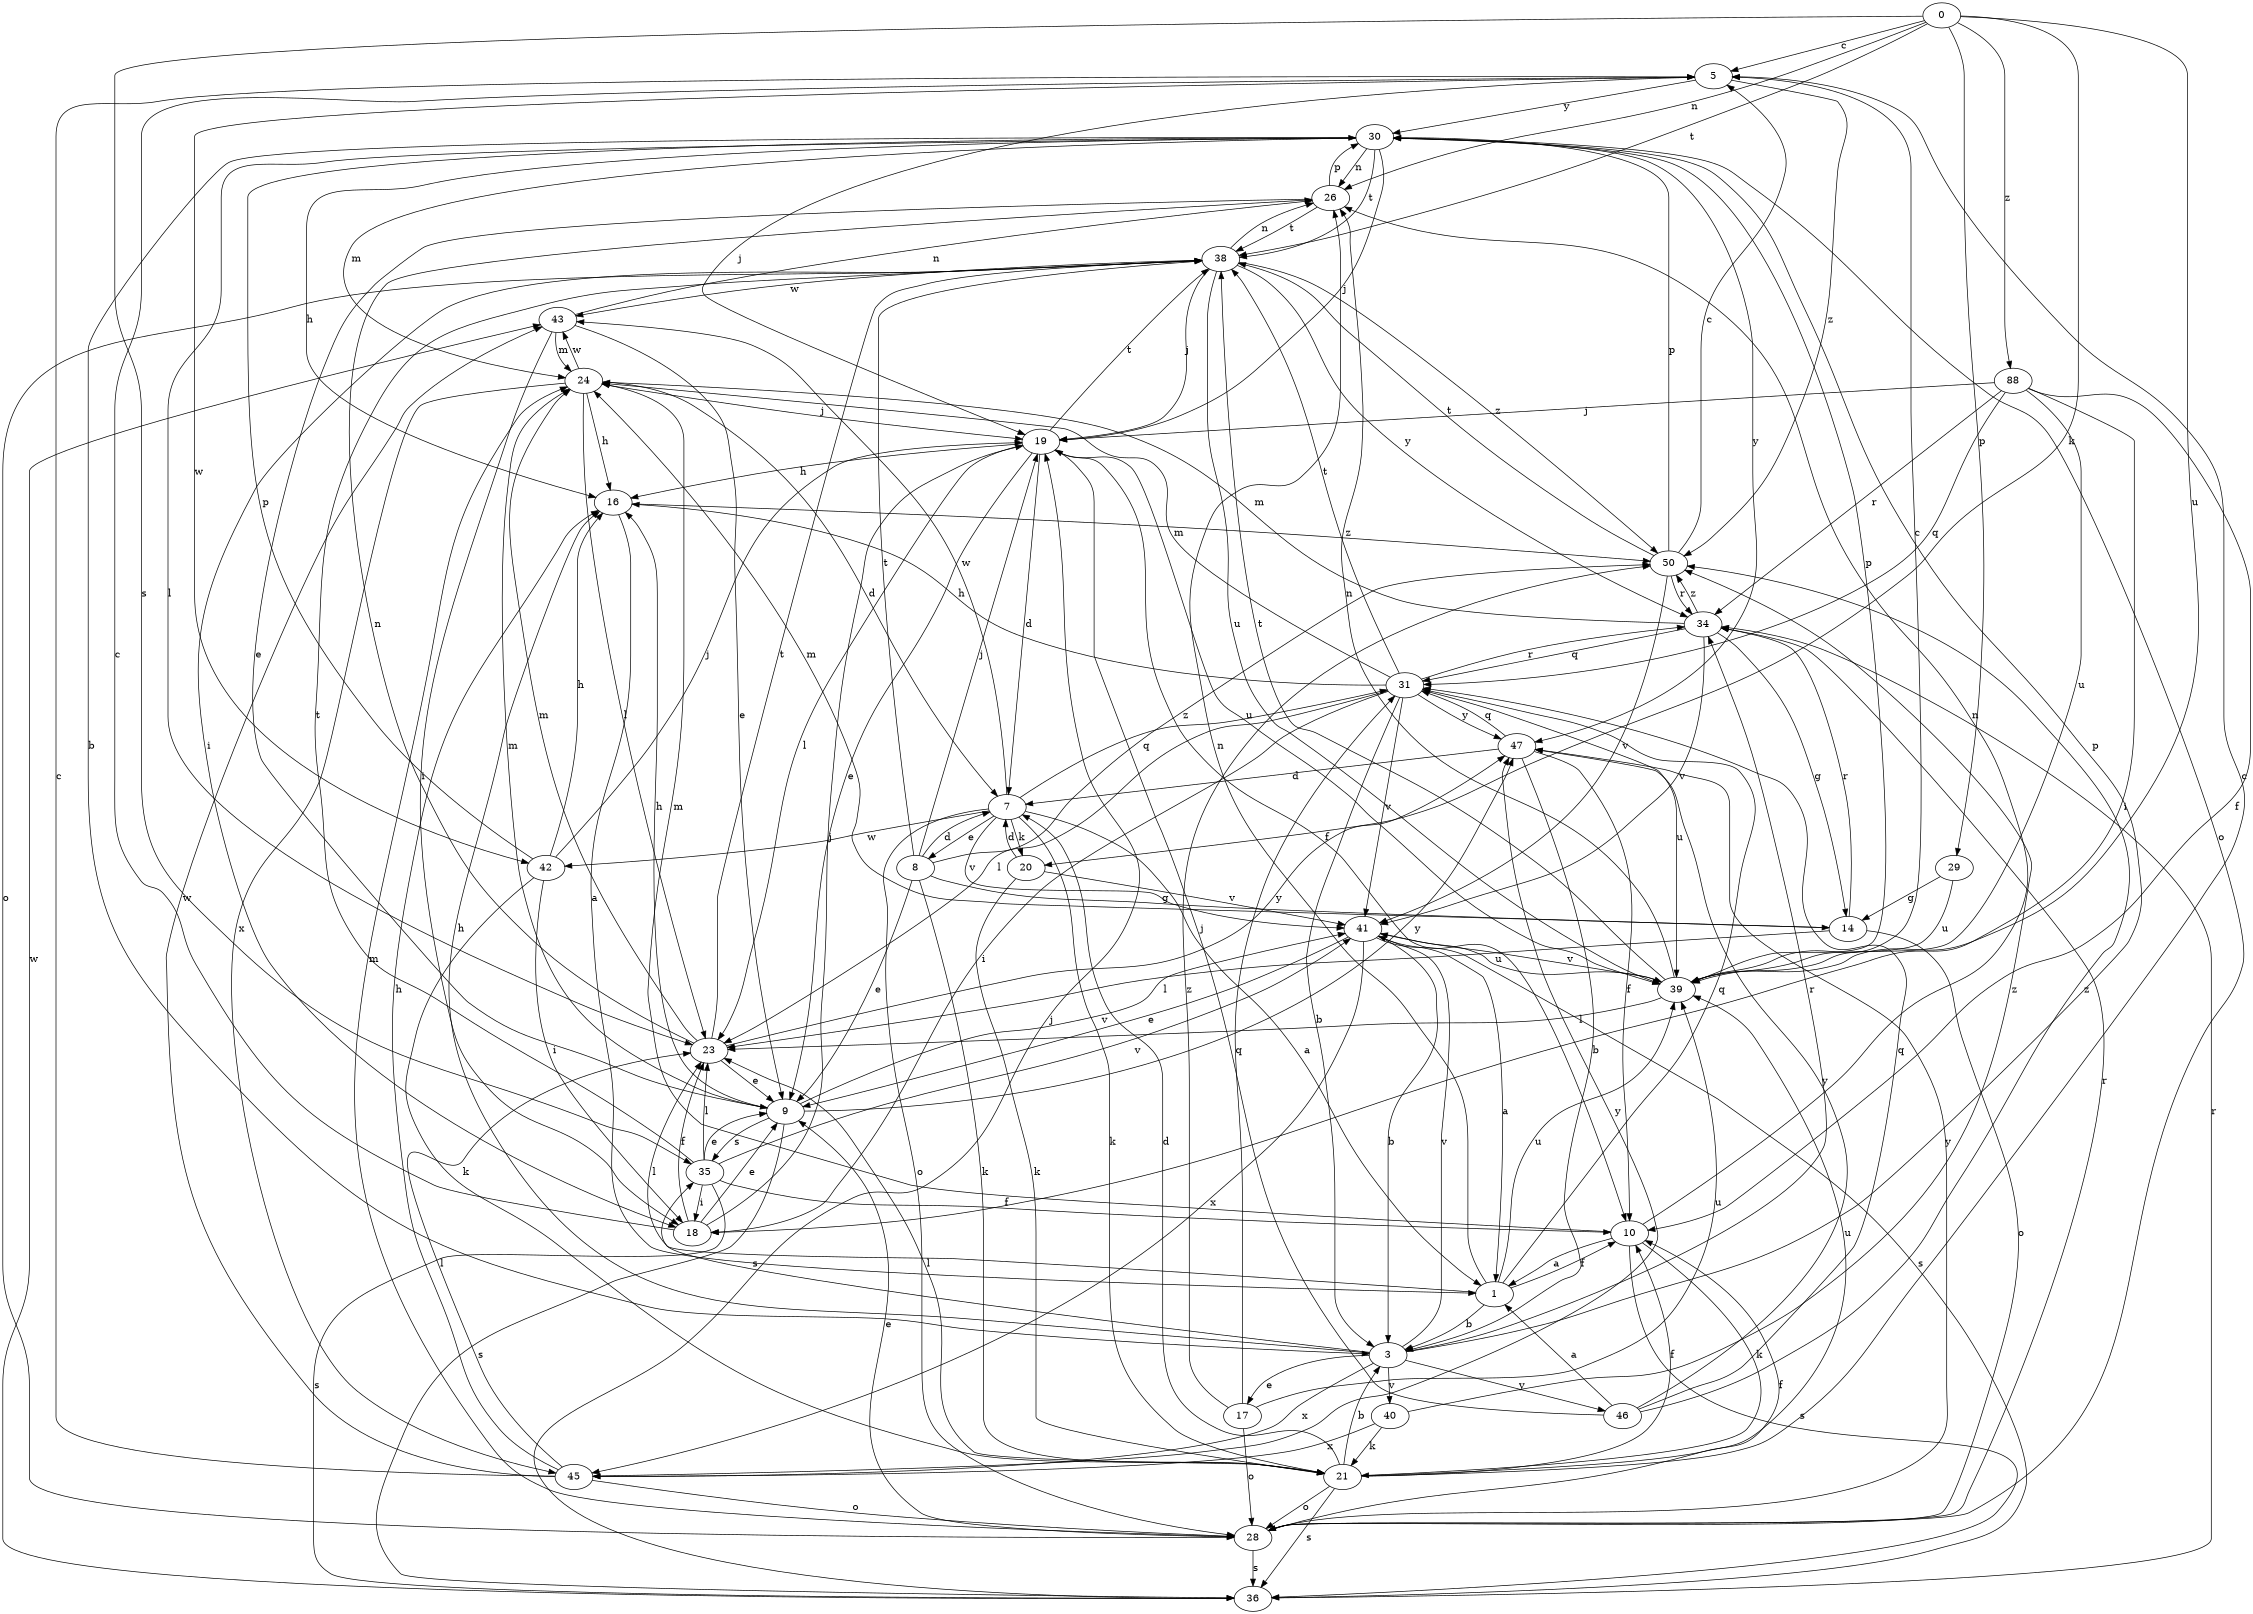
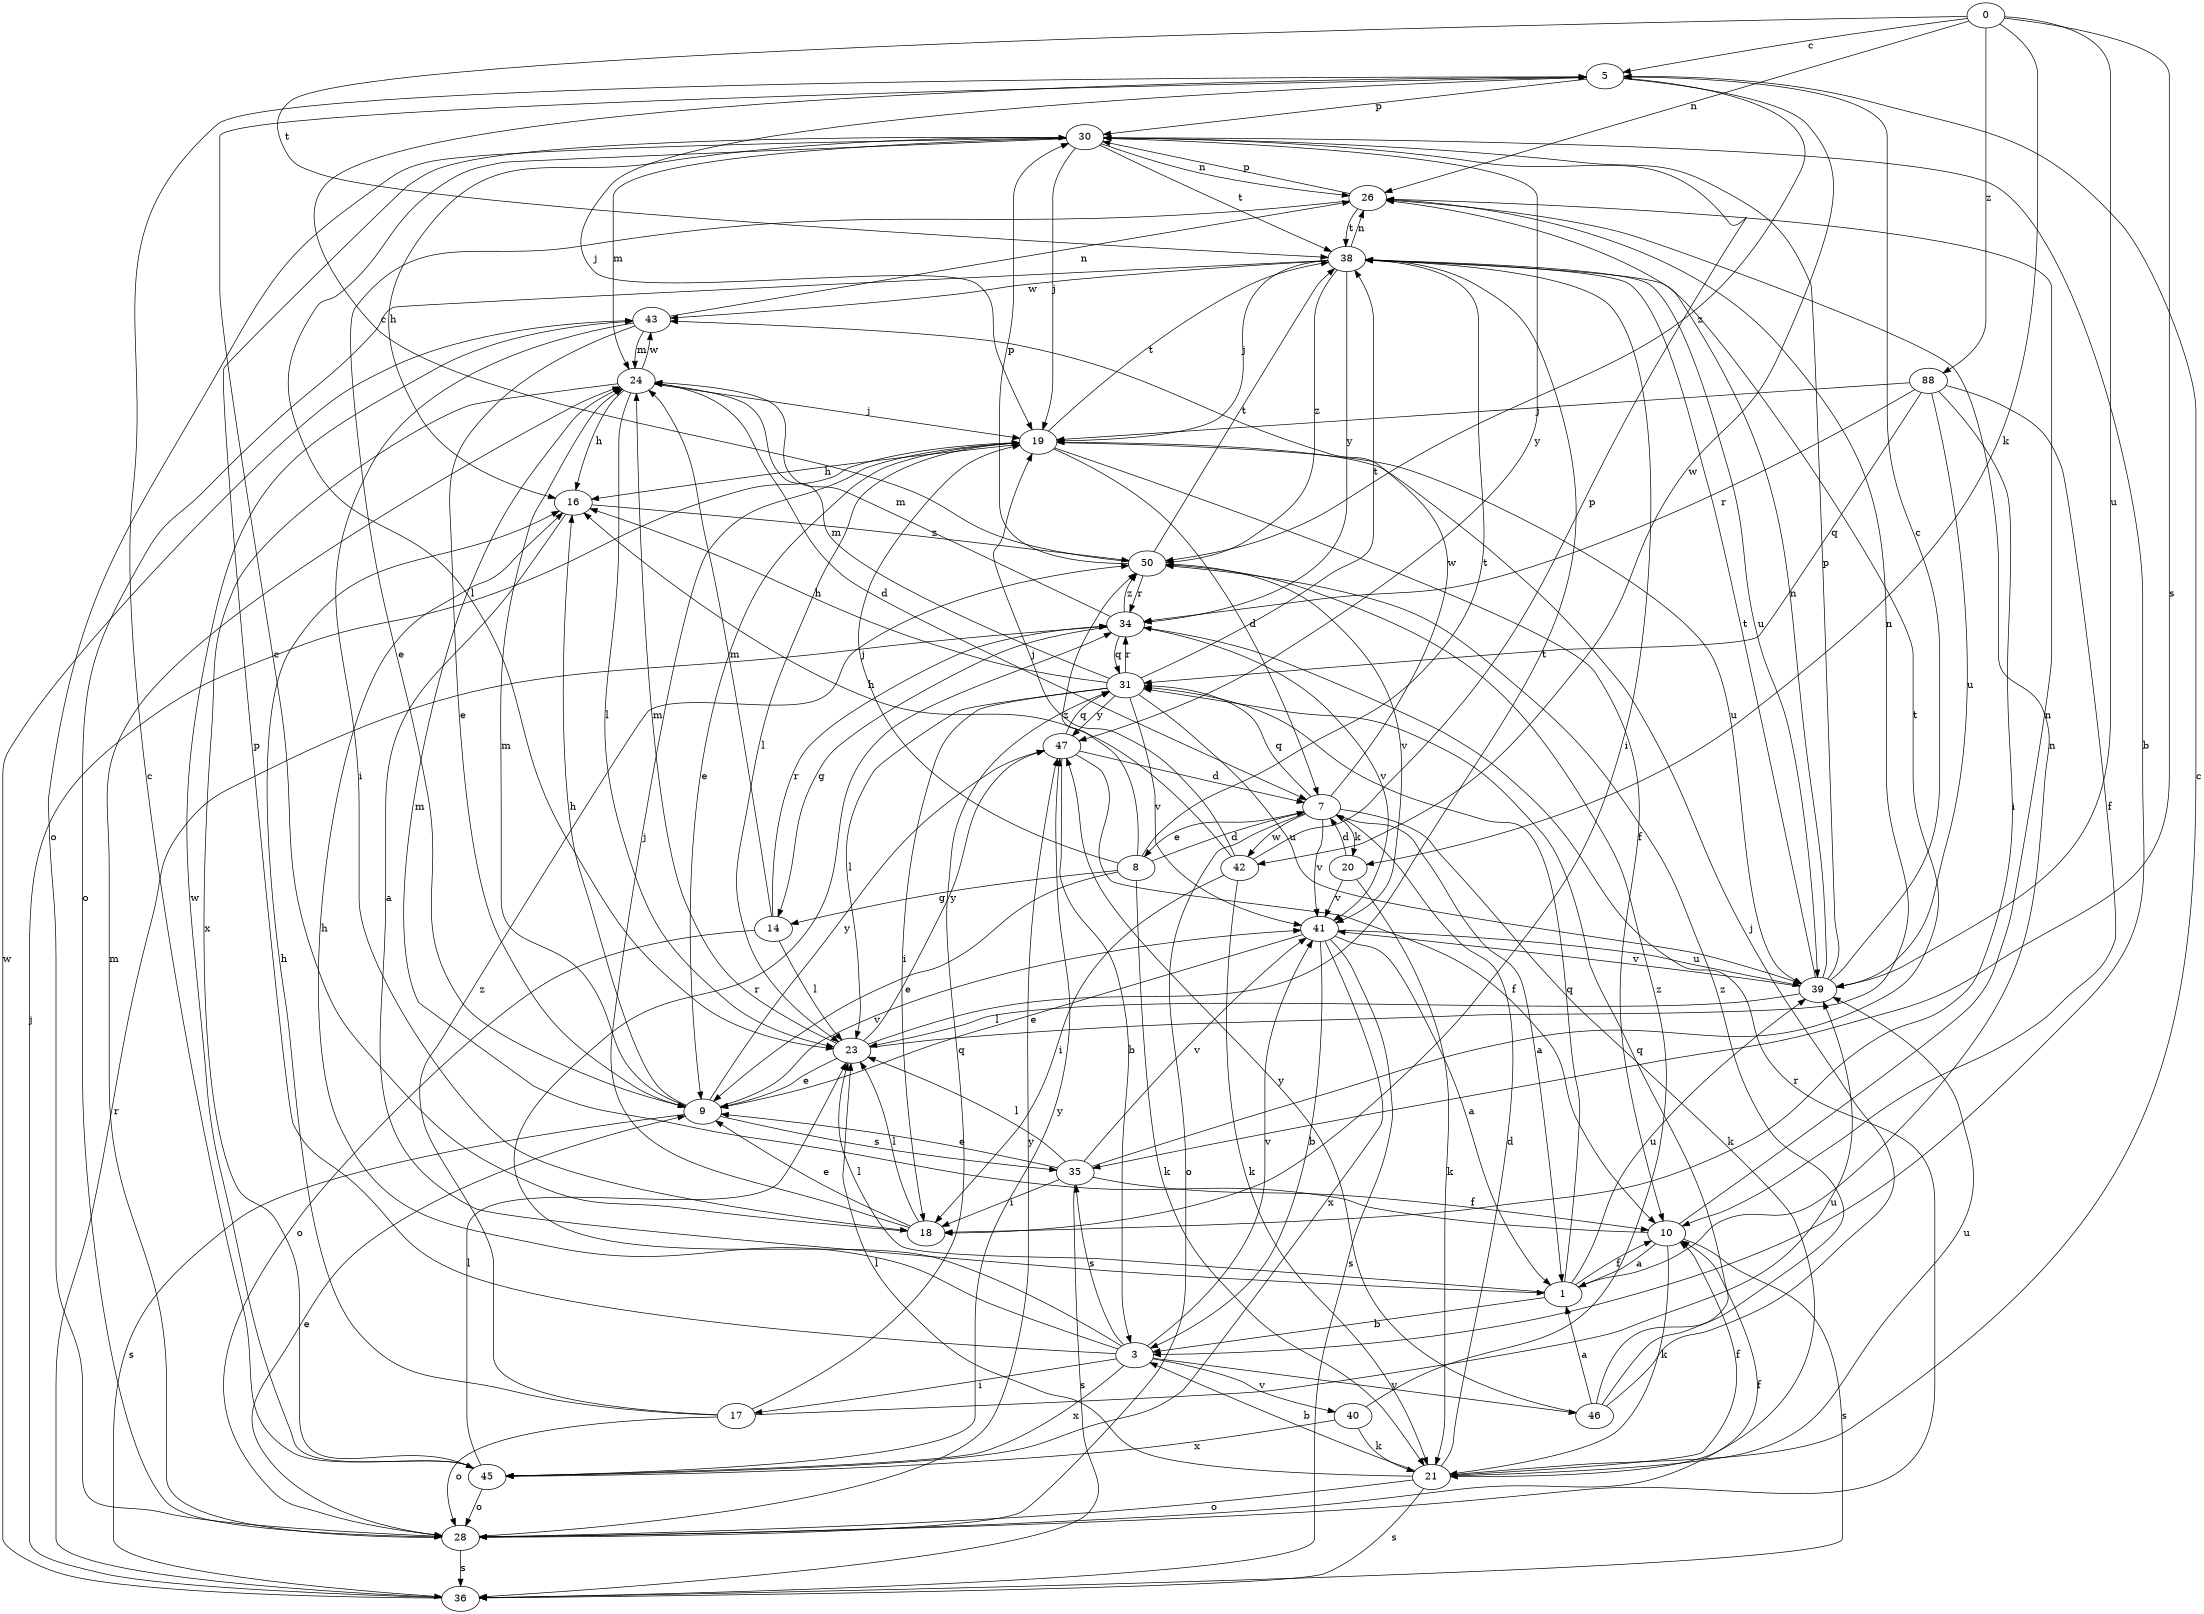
edge "5" -> "30": label "y" -> "p"
node "29": removed
edge "45" -> "16": now "17" -> "16"
edge "31" -> "3": removed, label "b"
edge "18" -> "23": label "f" -> "l"
edge "3" -> "17": label "e" -> "i"
